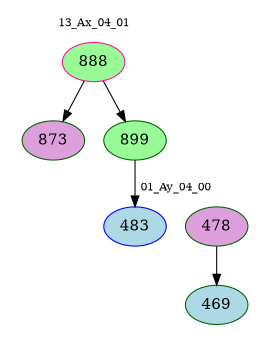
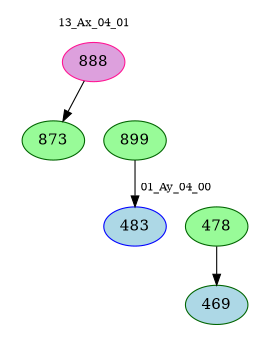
node "888": fillcolor palegreen -> plum
edge "888" -> "899": removed
node "873": fillcolor plum -> palegreen
node "478": fillcolor plum -> palegreen
